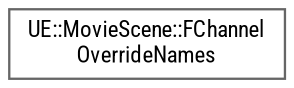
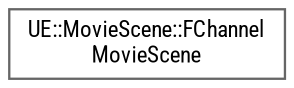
node "UE::MovieScene::FChannel OverrideNames": label "UE::MovieScene::FChannel OverrideNames" -> "UE::MovieScene::FChannel MovieScene"
